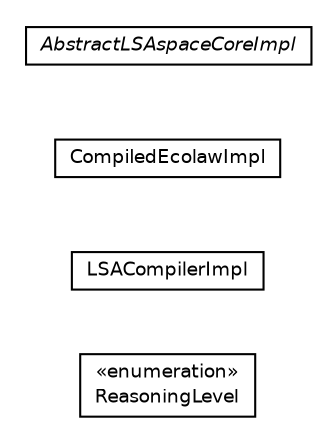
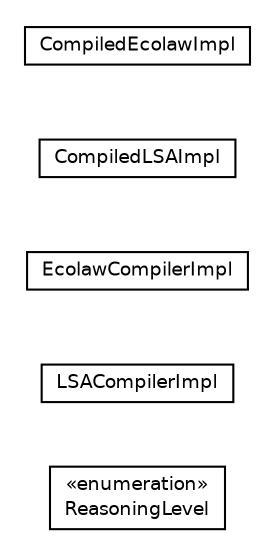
node "AbstractLSAspaceCoreImpl": removed
node "CompiledLSAImpl": added
node "EcolawCompilerImpl": added
